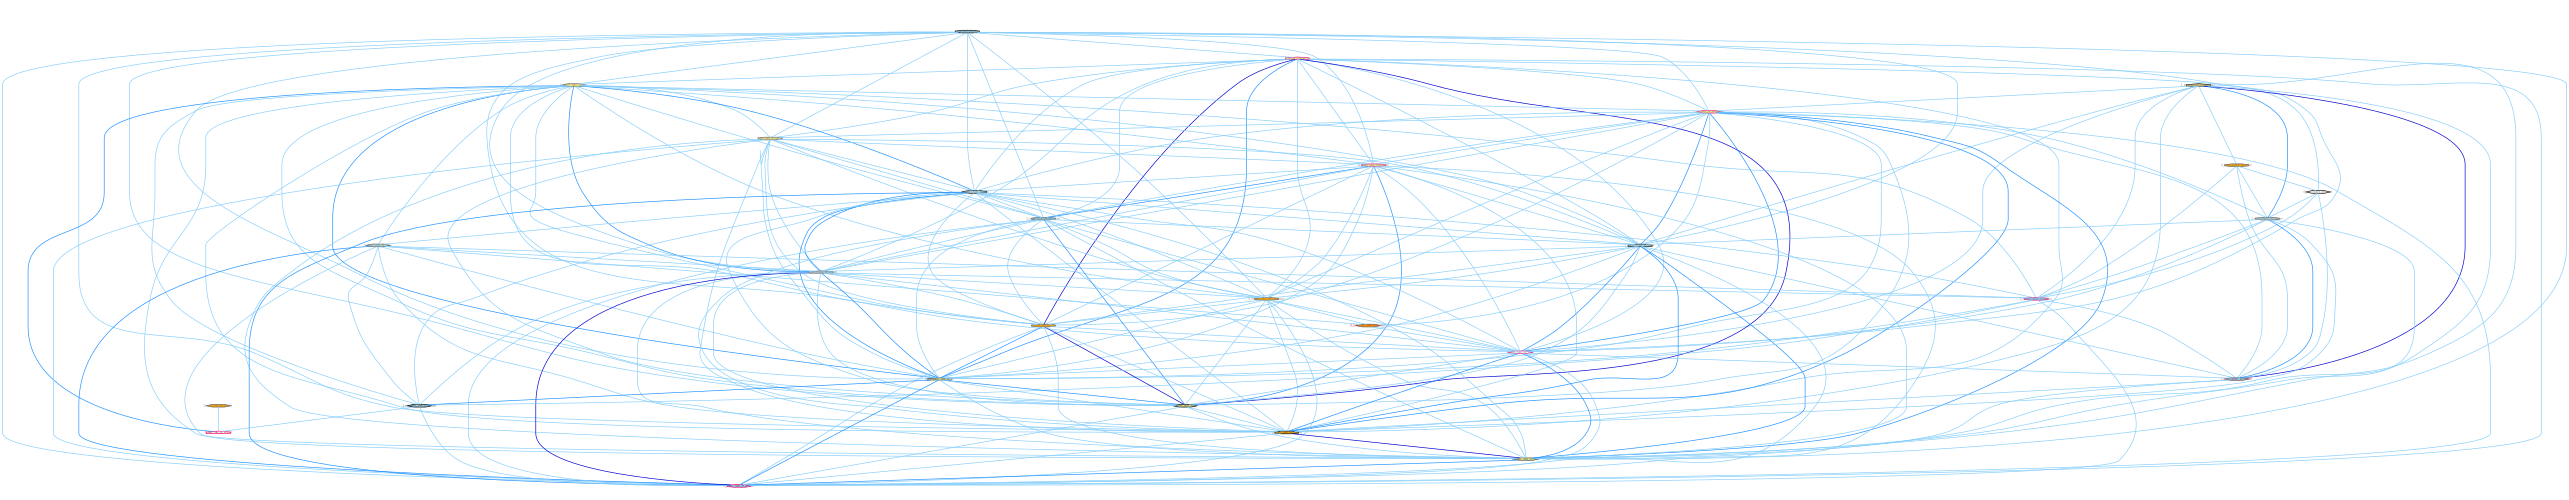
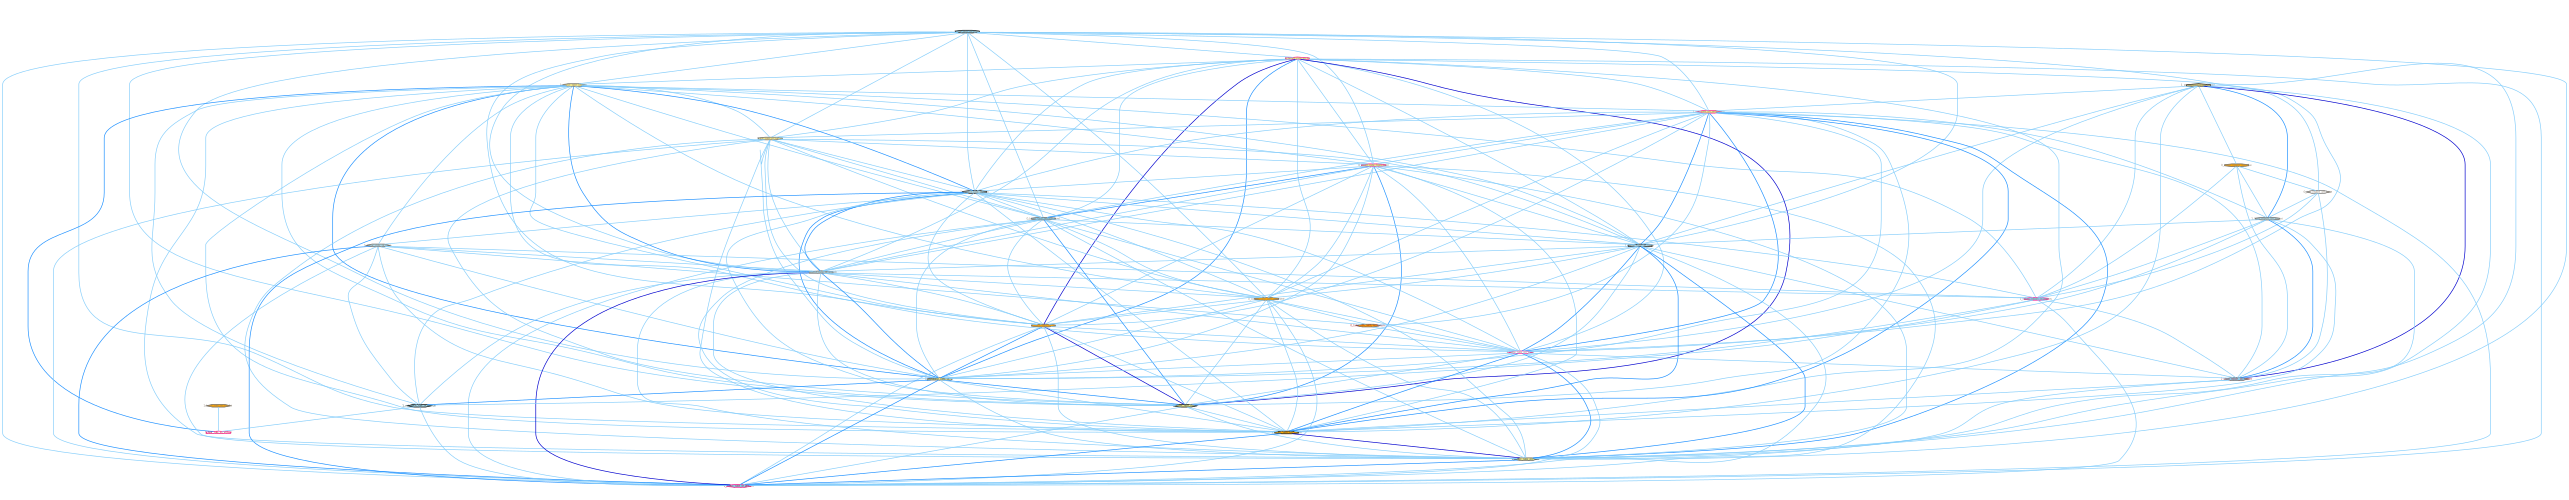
node "0_call_report_off_base": color black -> gray40
edge "1_reduc_rate_on_million" -- "1_reduc_rate_of_growth": color #87cefa -> #1e90ff
